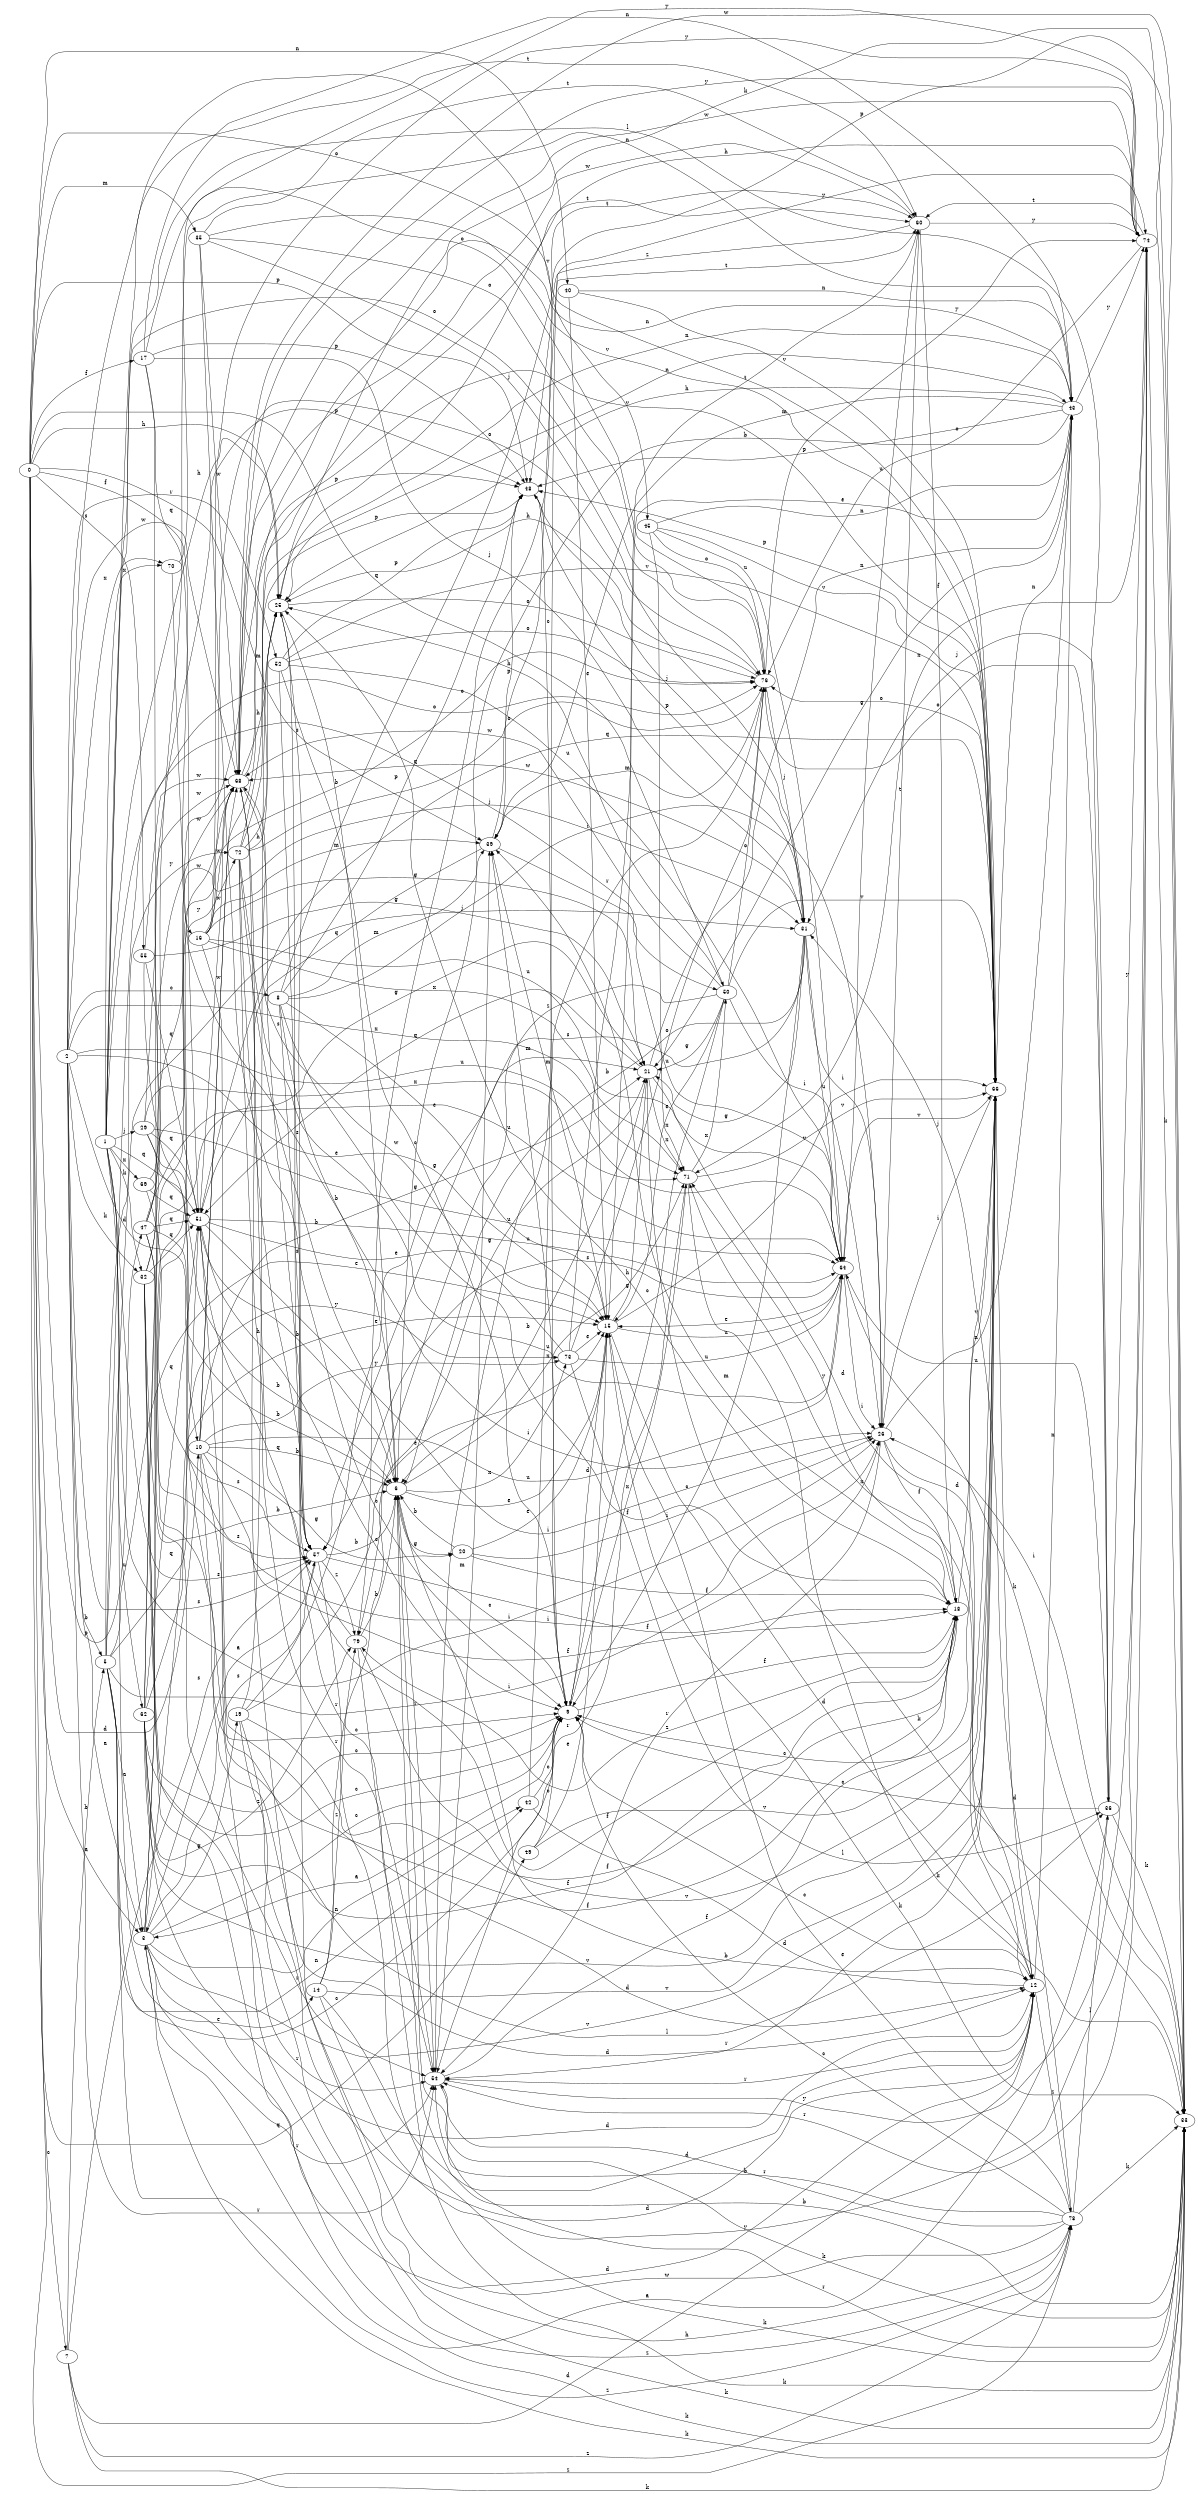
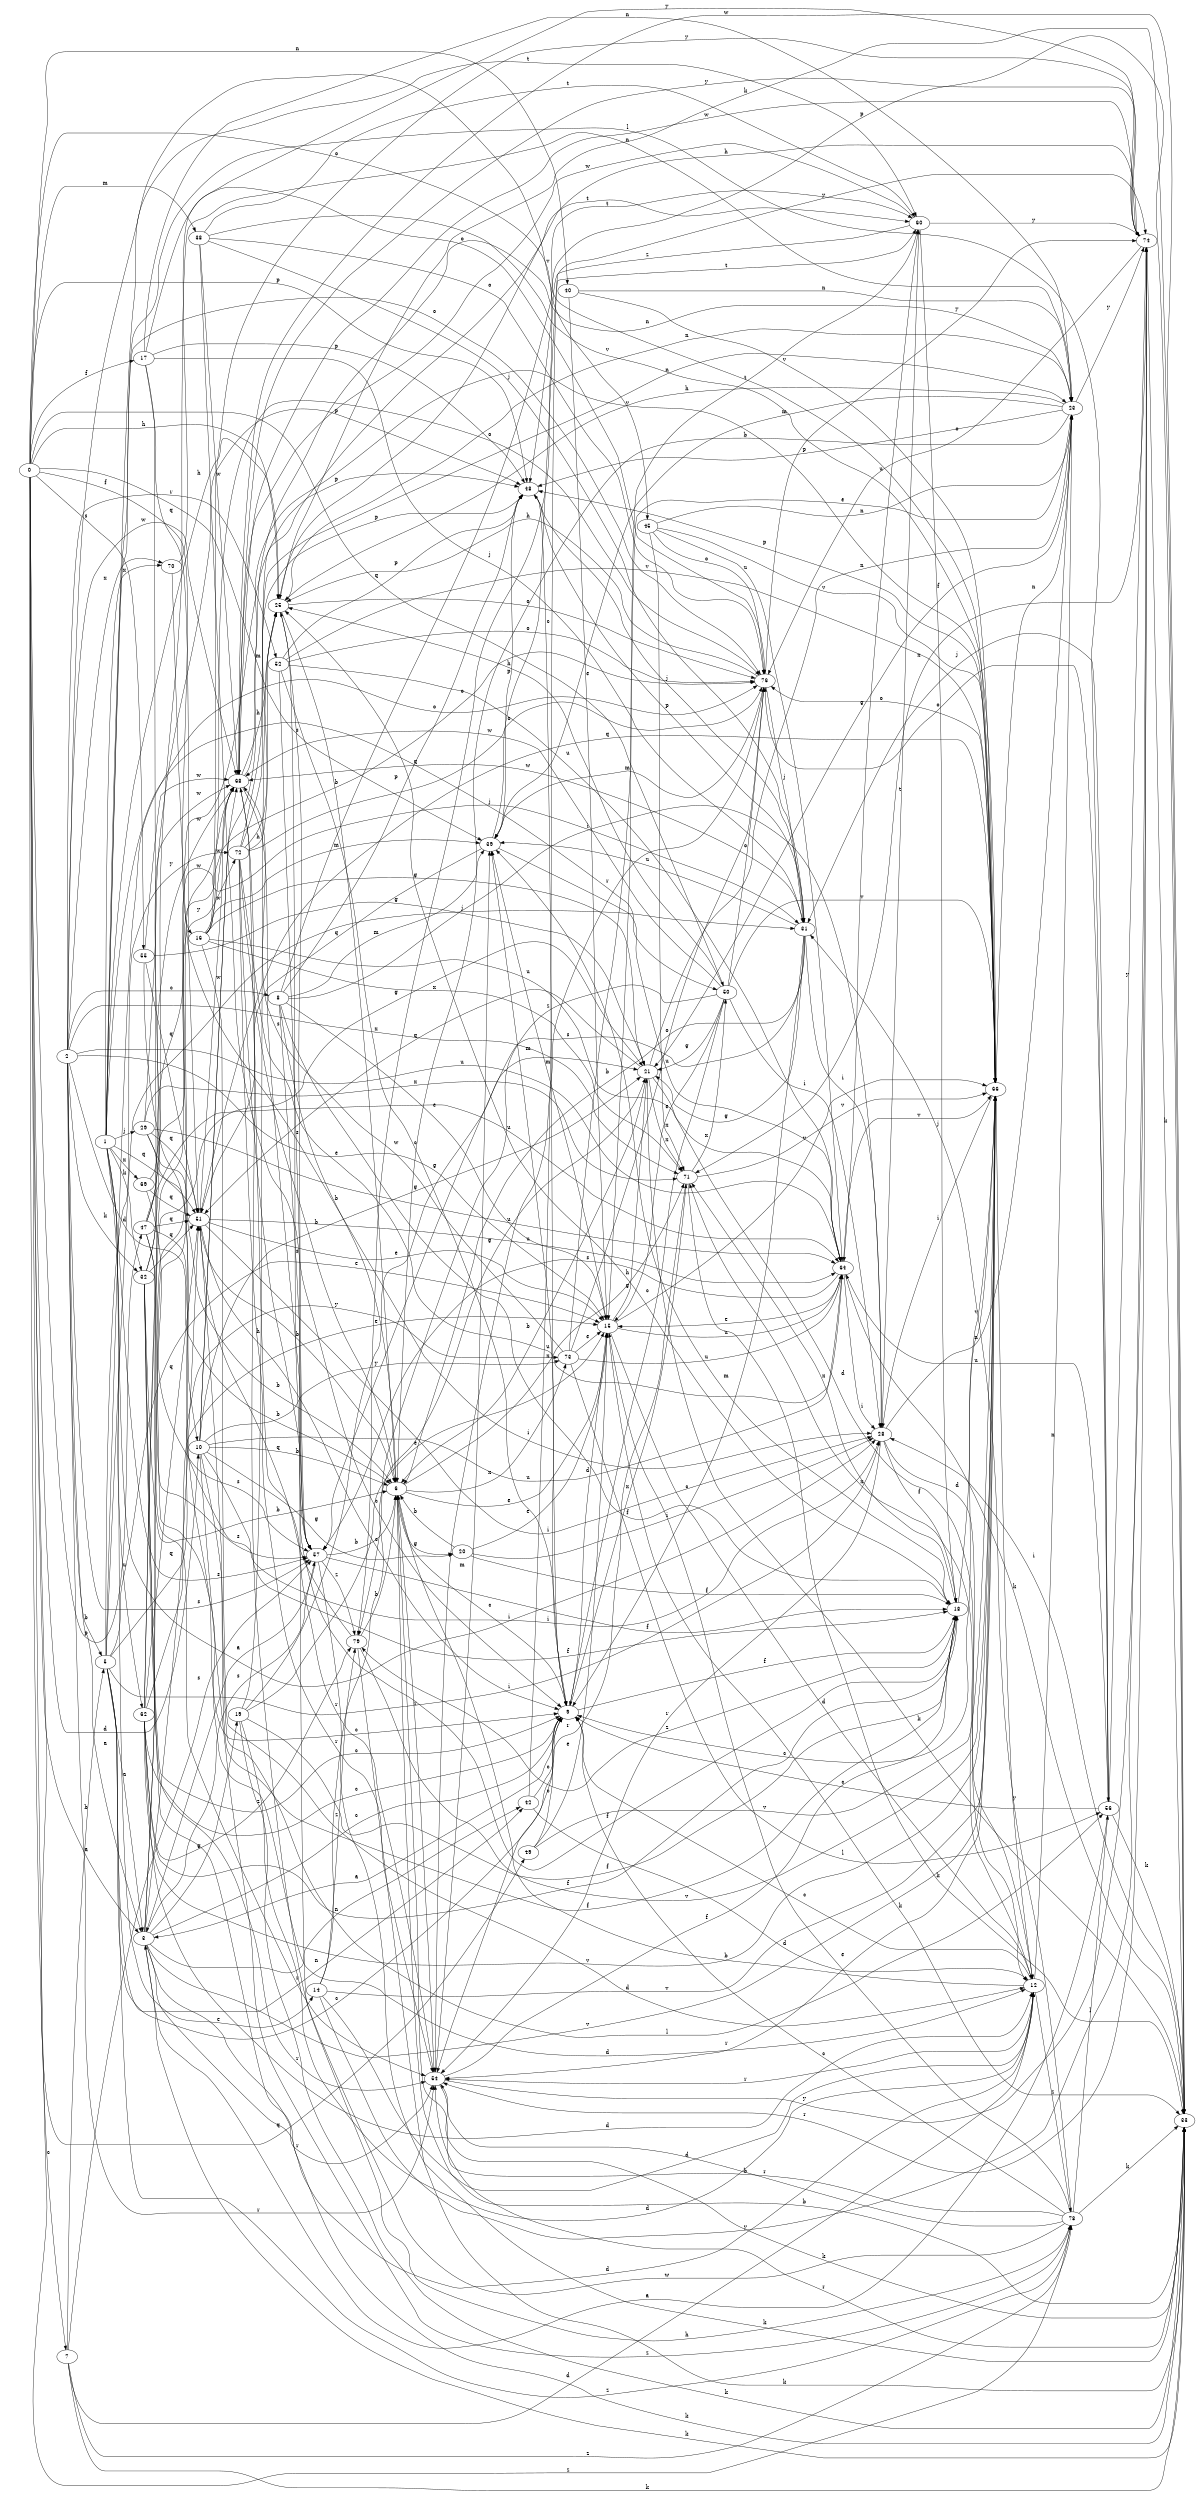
edge "74" -> "60": removed, label "t"
node "35": label "35" -> "38"
node "43": label "43" -> "23"
edge "31" -> "64": now "31" -> "39"
edge "18" -> "71": label "y" -> "x"
node "26": label "26" -> "28"
edge "66" -> "12": label "d" -> "y"
node "36": label "36" -> "56"
